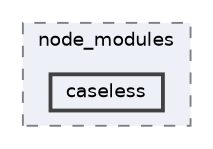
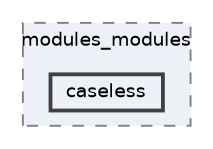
cluster "node_modules": label "node_modules" -> "modules_modules"
